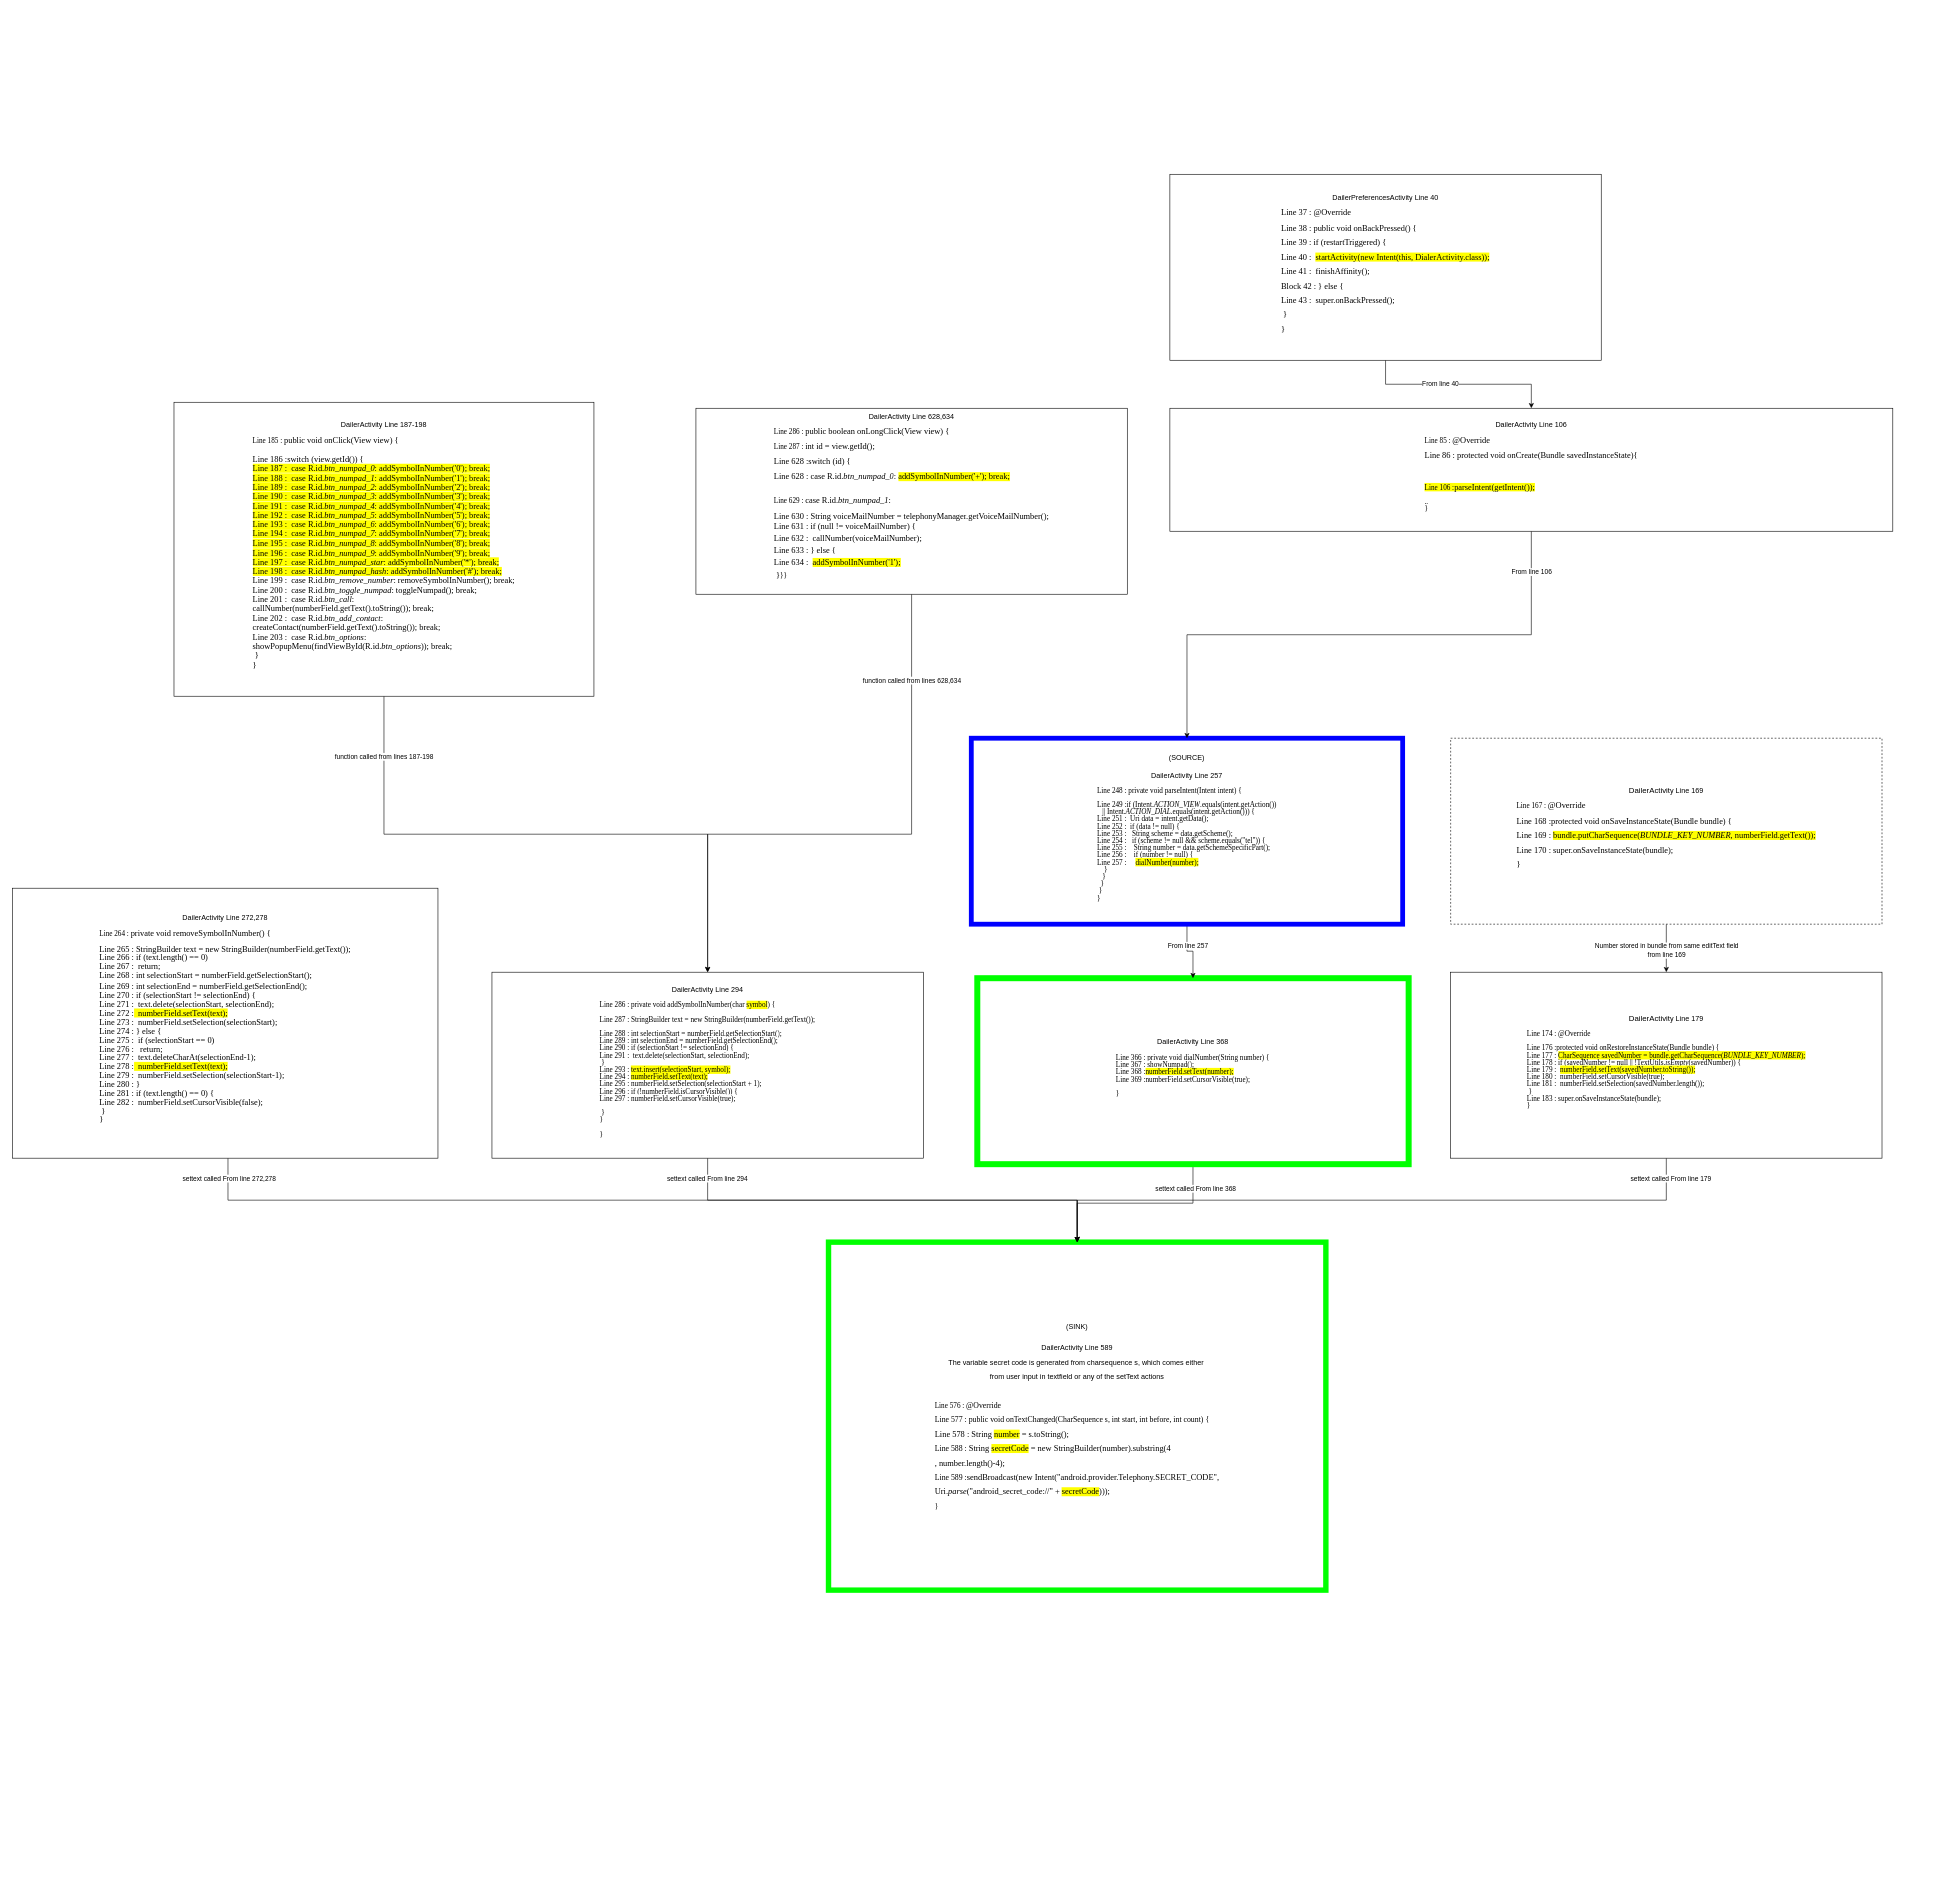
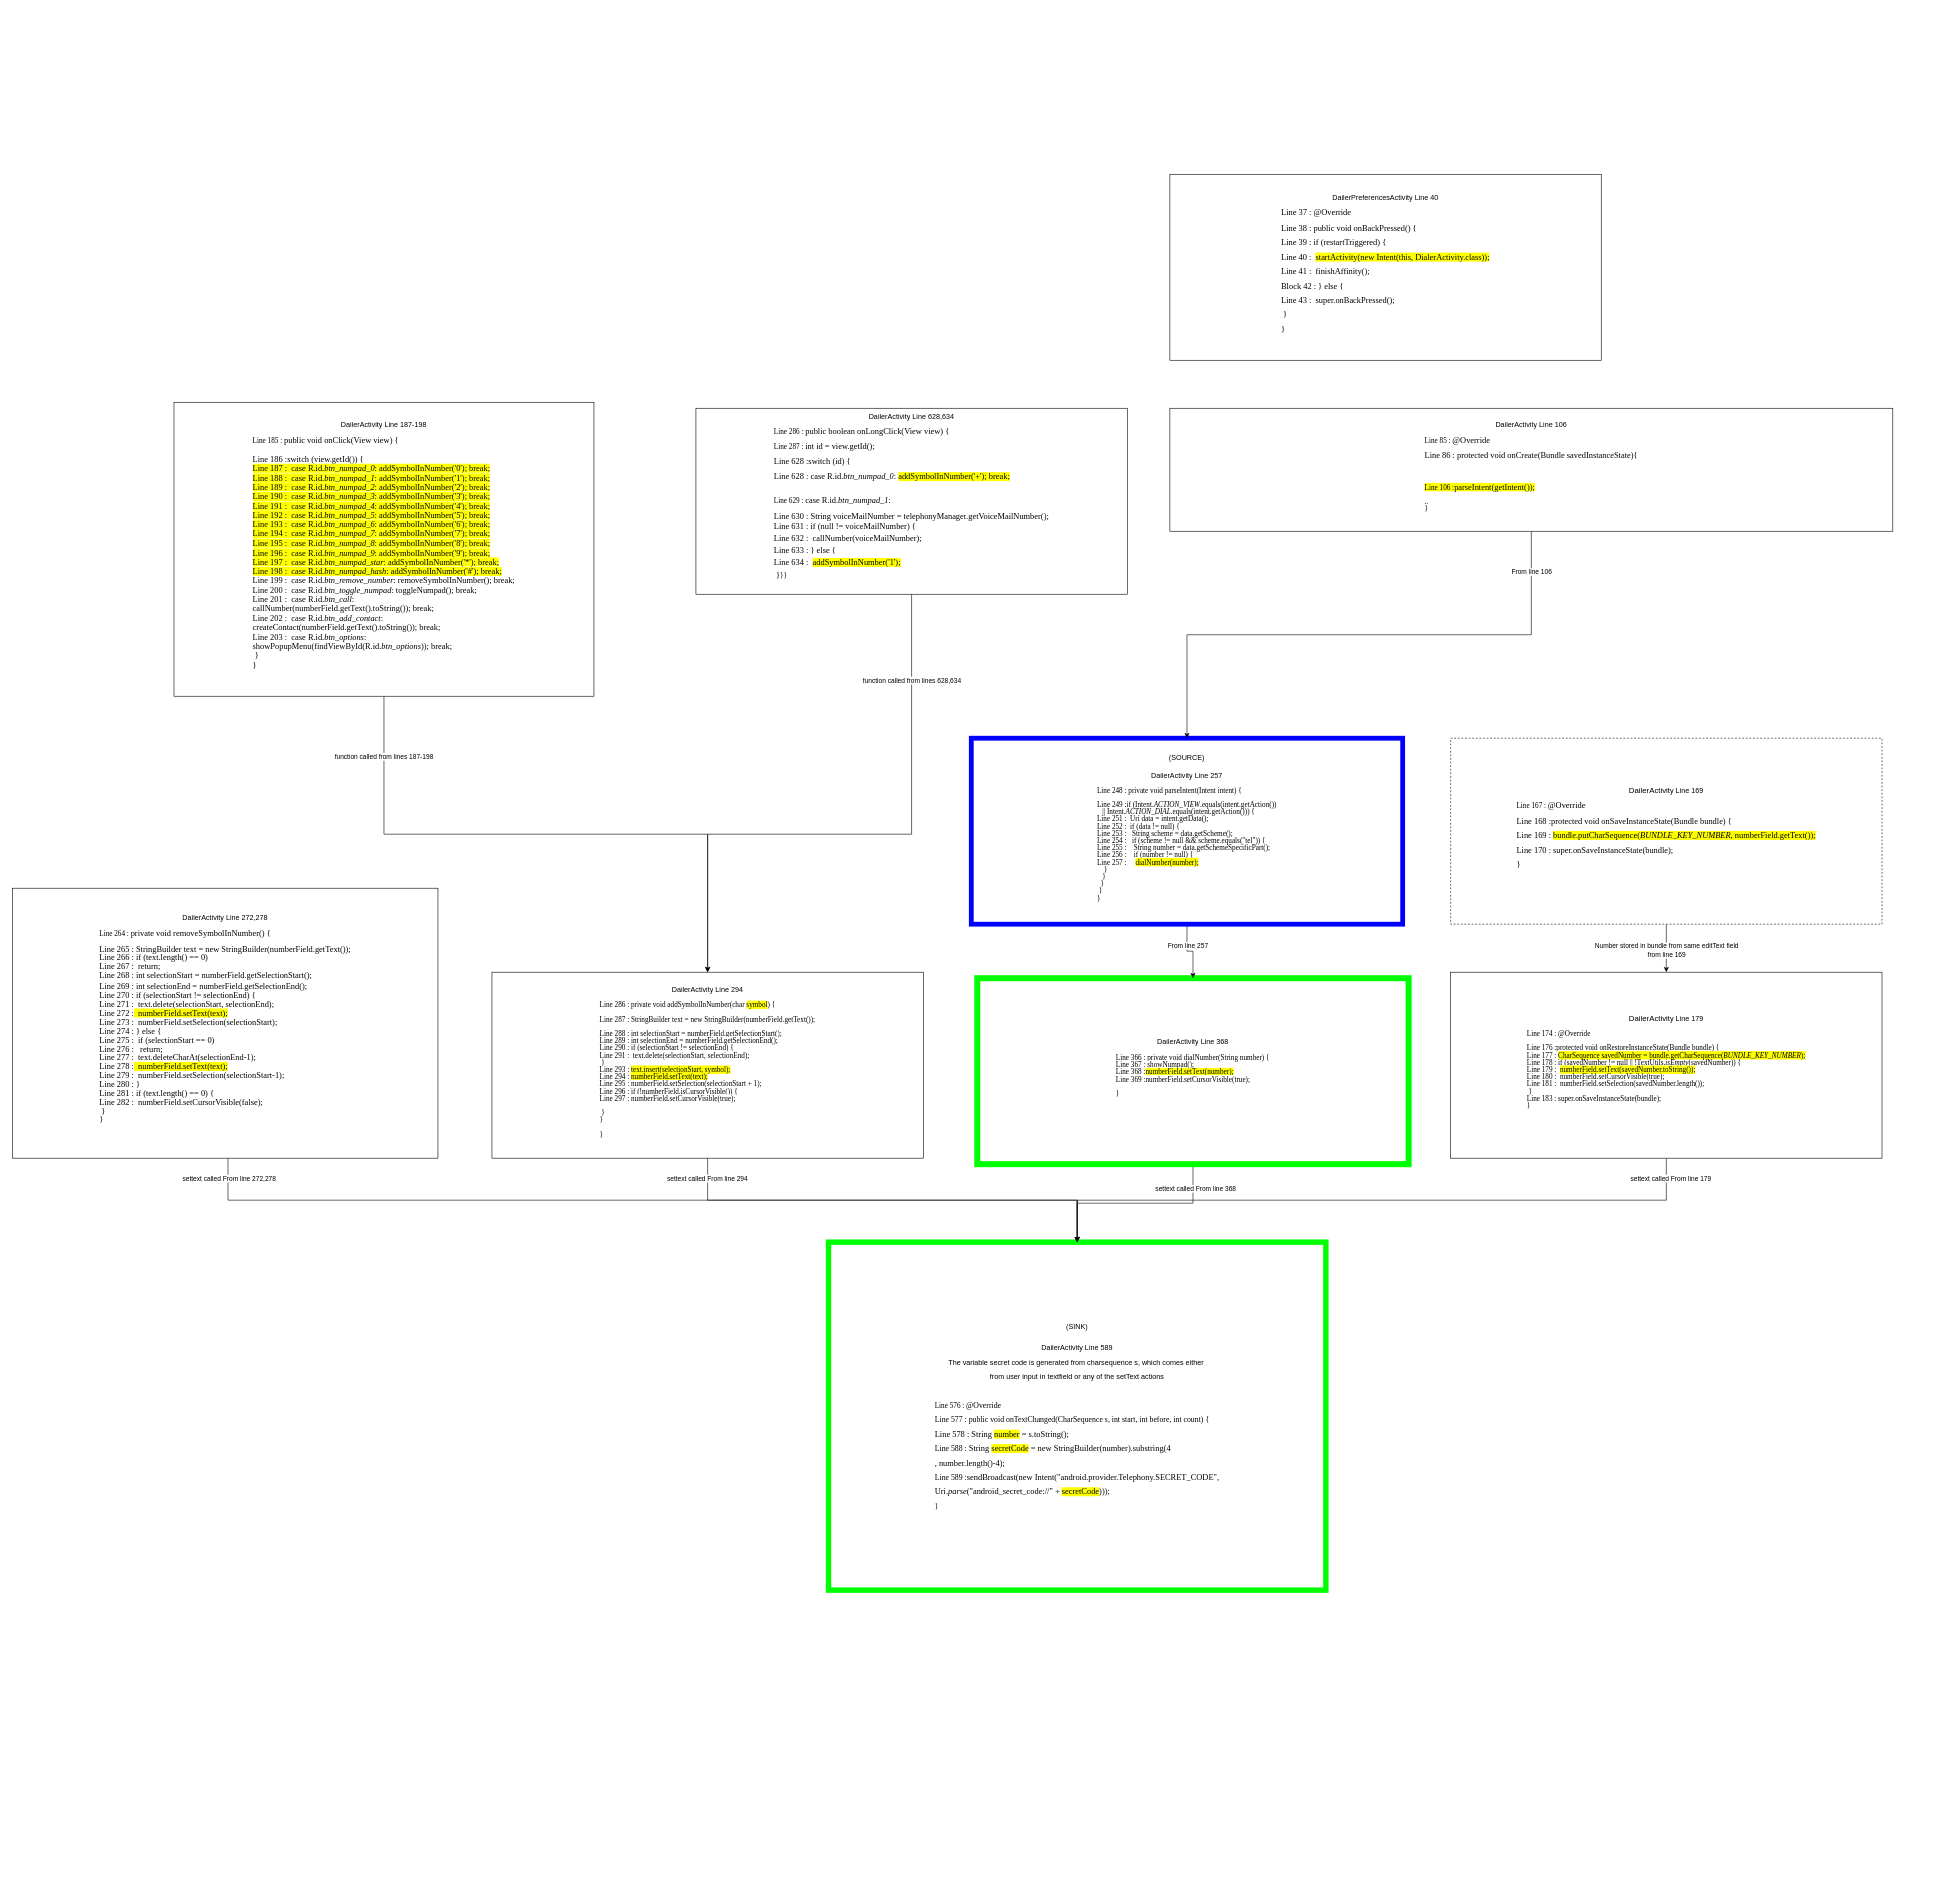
edge "DailerPreferencesActivity Line 40 Line 37 : @Override Line 38 : public void onBackPressed() { Line 39 : if (restartTriggered) { Line 40 : startActivity(new Intent(this, DialerActivity.class)); Line 41 : finishAffinity(); Block 42 : } else { Line 43 : super.onBackPressed(); } }" -> "DailerActivity Line 106 Line 85 : @Override Line 86 : protected void onCreate(Bundle savedInstanceState){ Line 106 :parseIntent(getIntent()); .. }": removed, label "From line 40"
